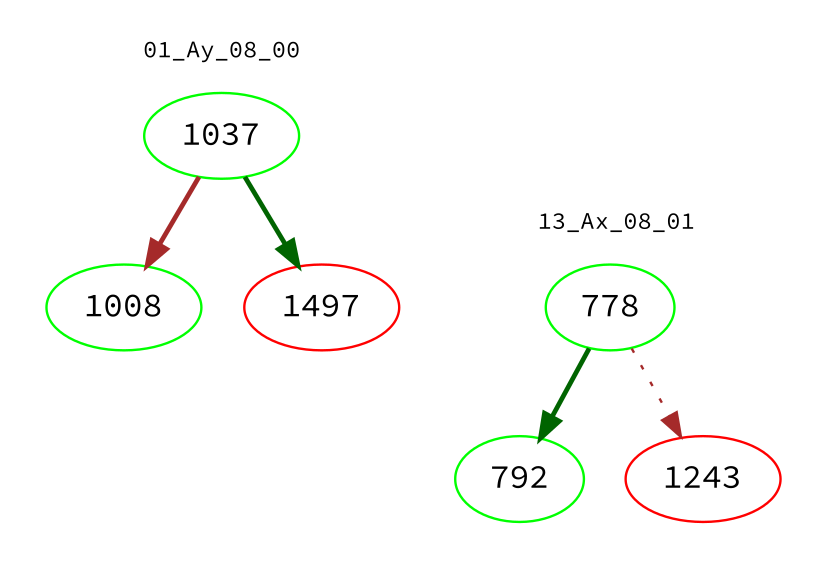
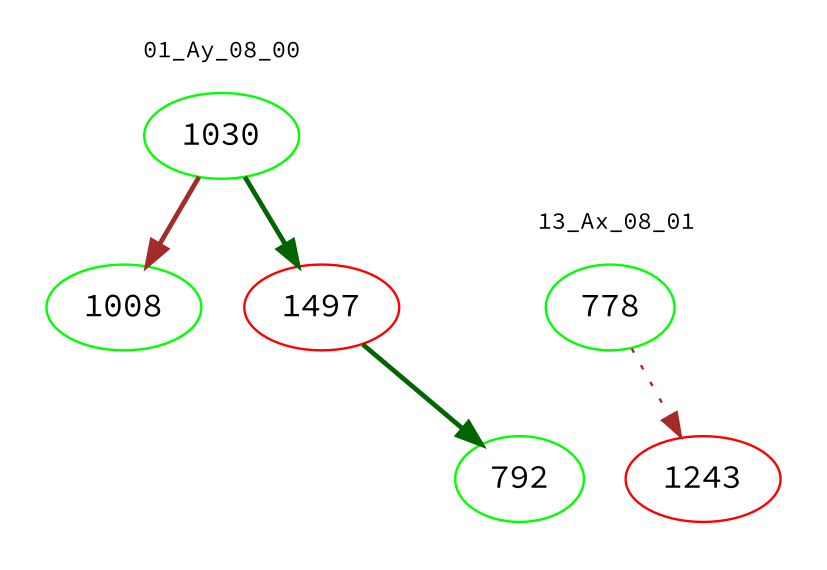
node "1037": label "1037" -> "1030"
edge "778" -> "792": now "1497" -> "792"
